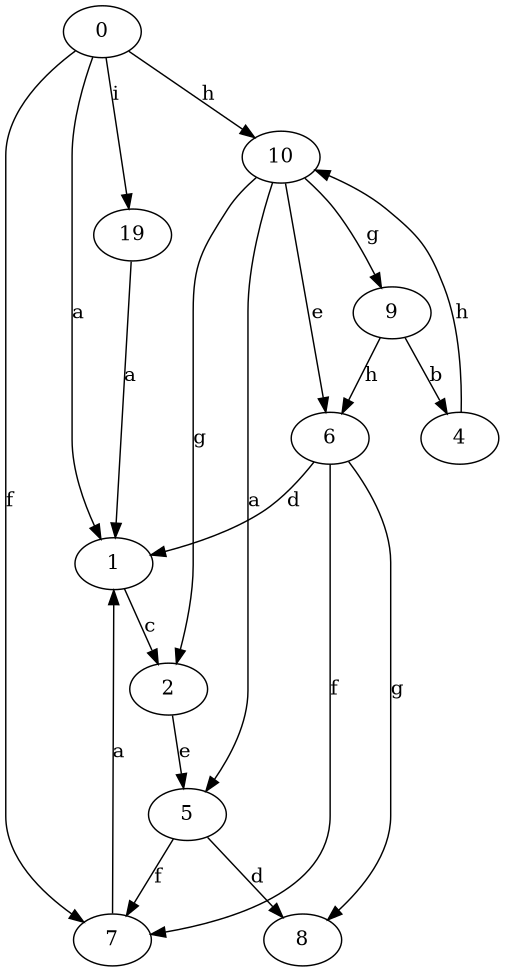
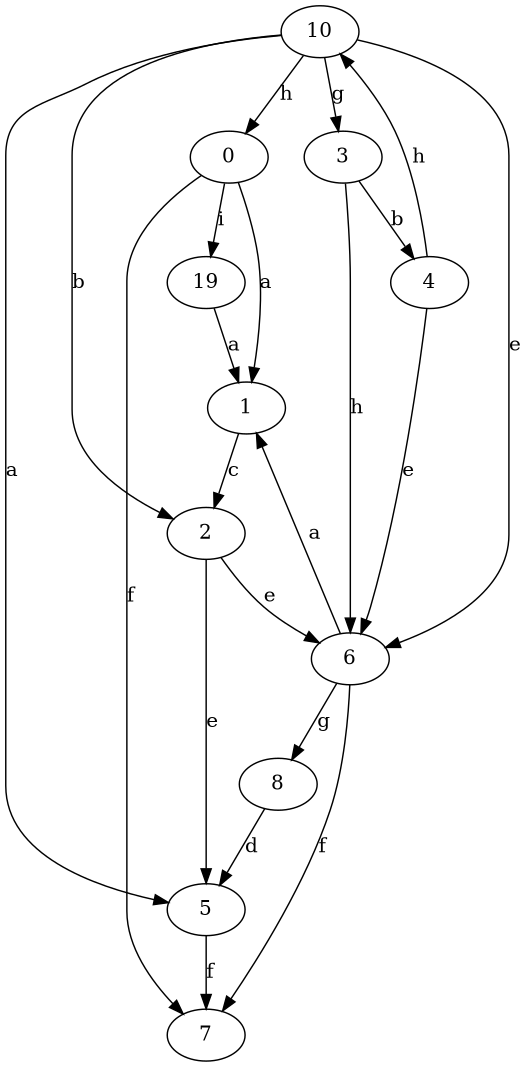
edge "0" -> "10": reversed
node "9": label "9" -> "3"
edge "10" -> "2": label "g" -> "b"
edge "4" -> "6": added, label "e"
edge "6" -> "1": label "d" -> "a"
edge "2" -> "6": added, label "e"
edge "7" -> "1": removed, label "a"
edge "5" -> "8": reversed
